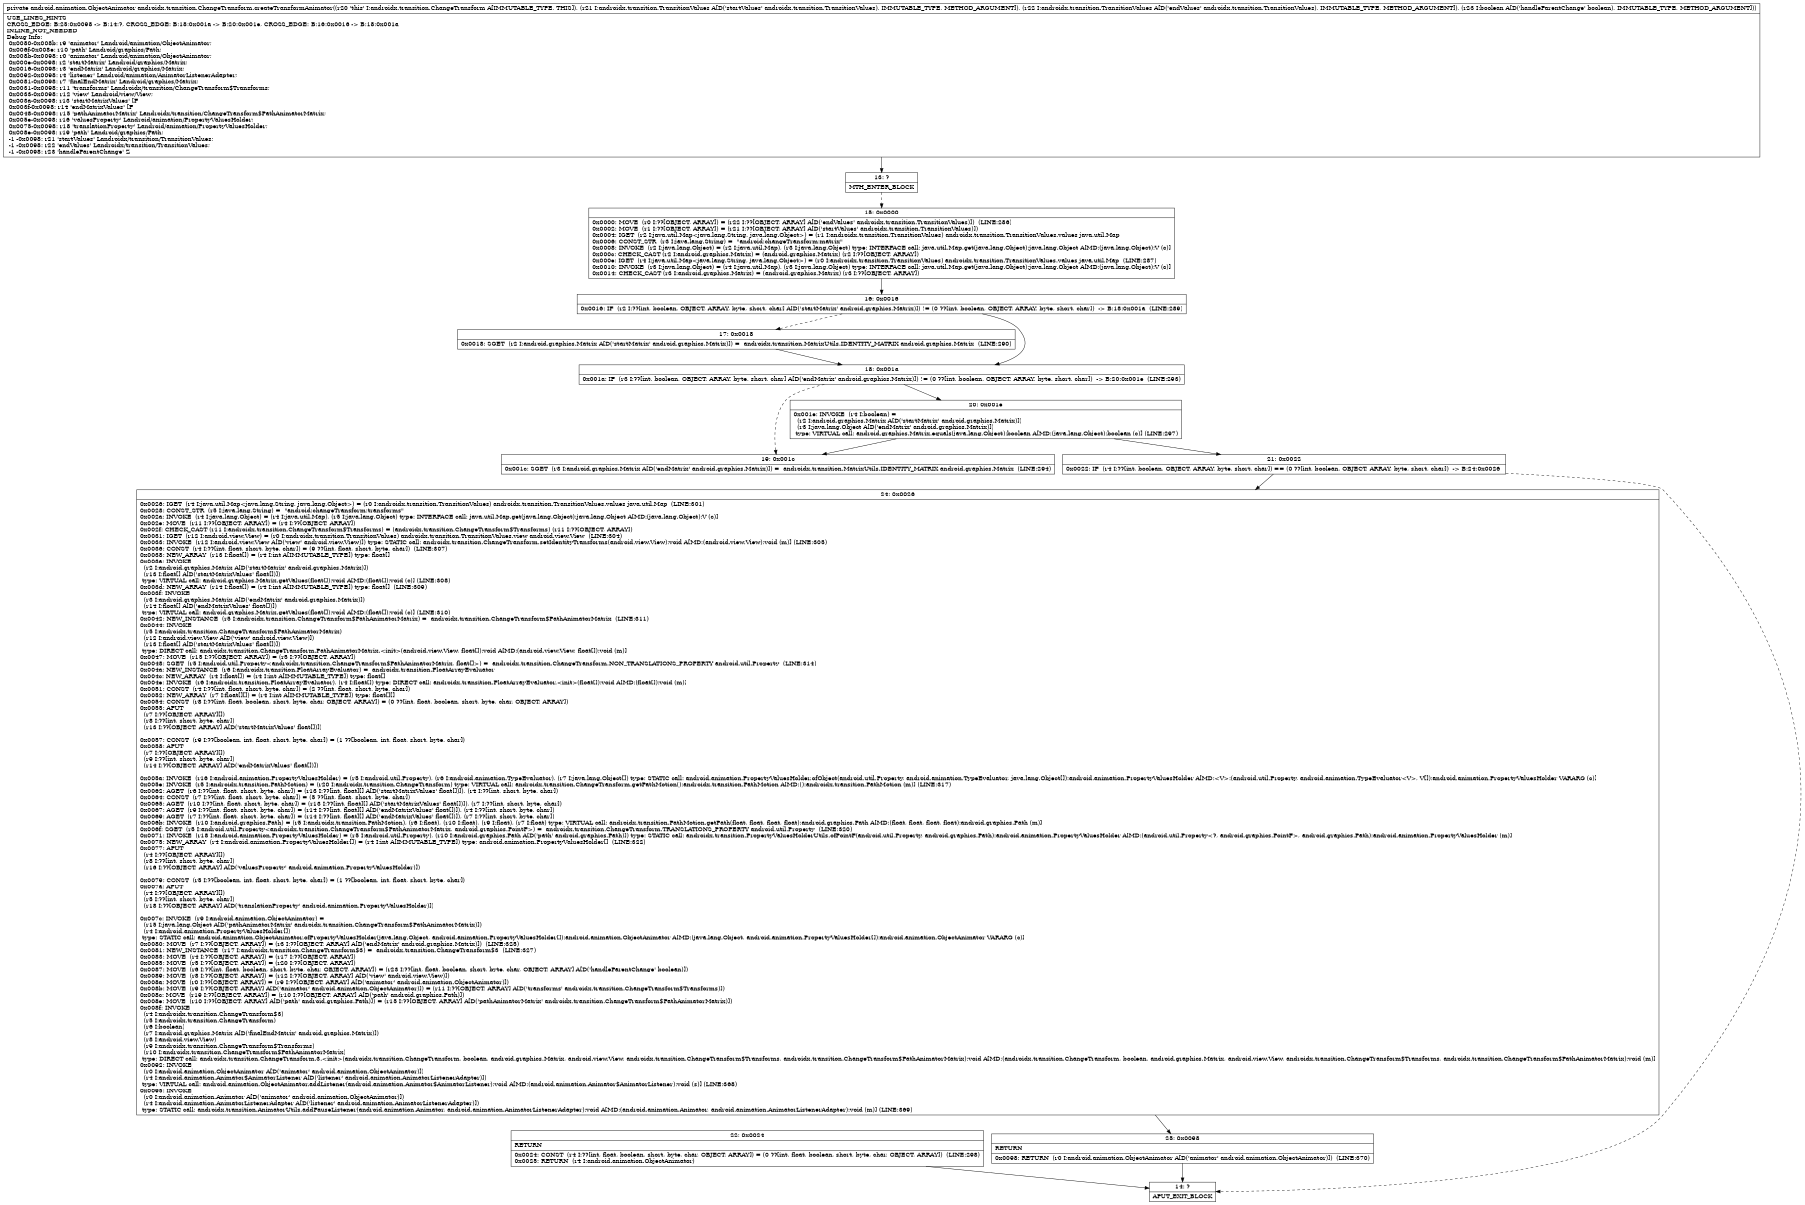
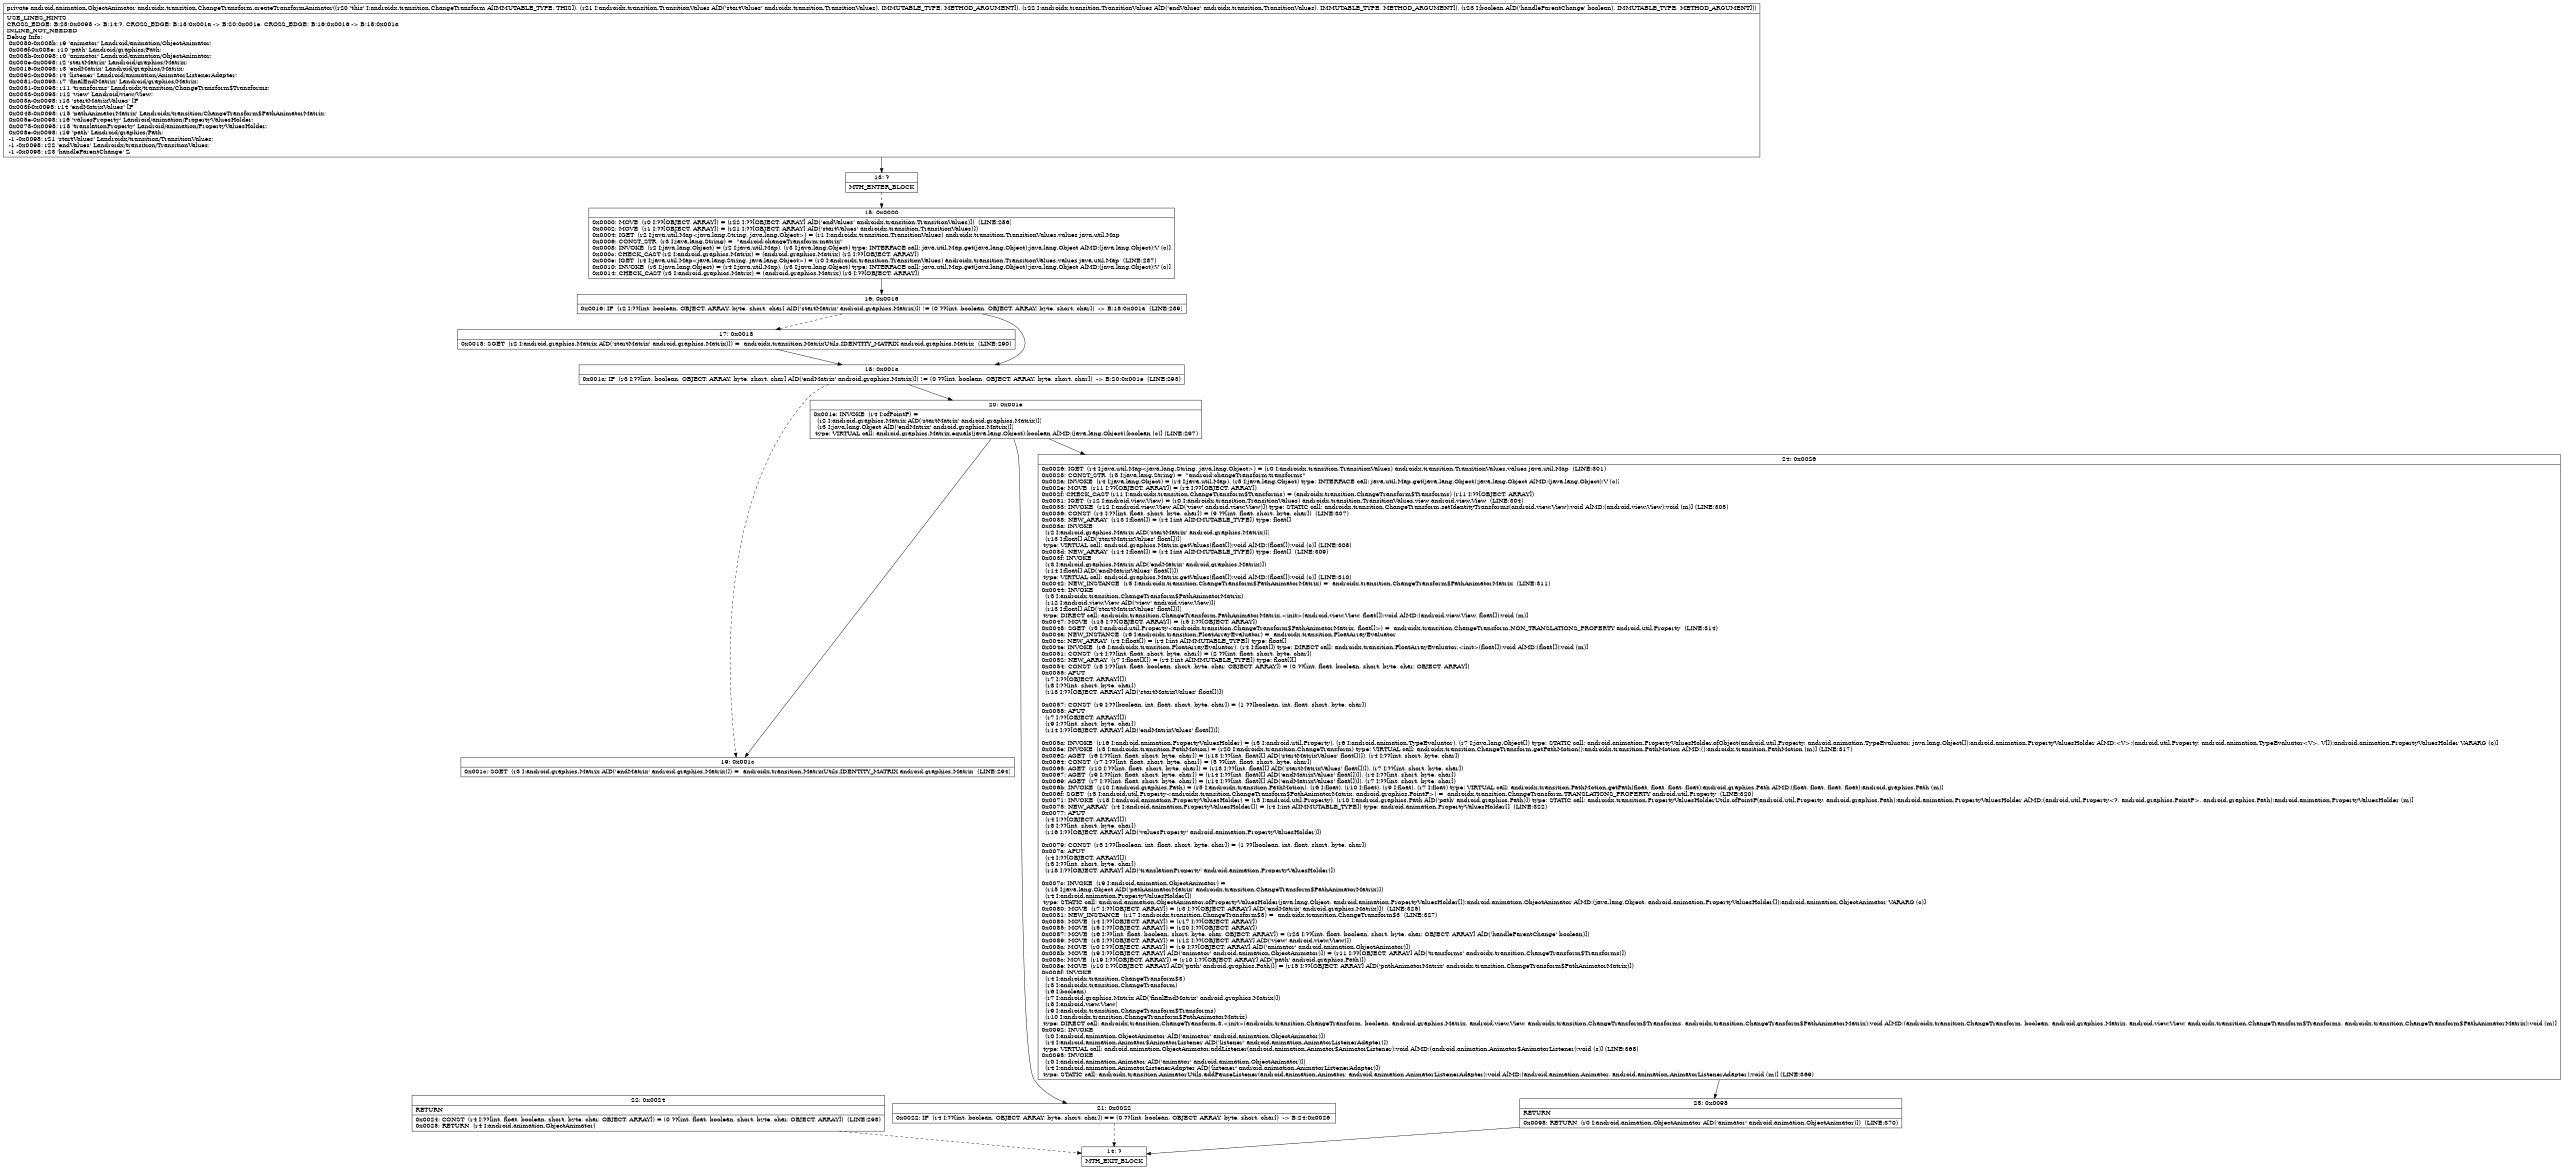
node "20: 0x001e": text "0x001e: INVOKE  (r4 I:boolean) =" -> "0x001e: INVOKE  (r4 I:ofPointF) ="
edge "21: 0x0022" -> "24: 0x0026": now "20: 0x001e" -> "24: 0x0026"
edge "22: 0x0024" -> "14: ?": style solid -> dashed
node "14: ?": text "APUT_EXIT_BLOCK" -> "MTH_EXIT_BLOCK"
